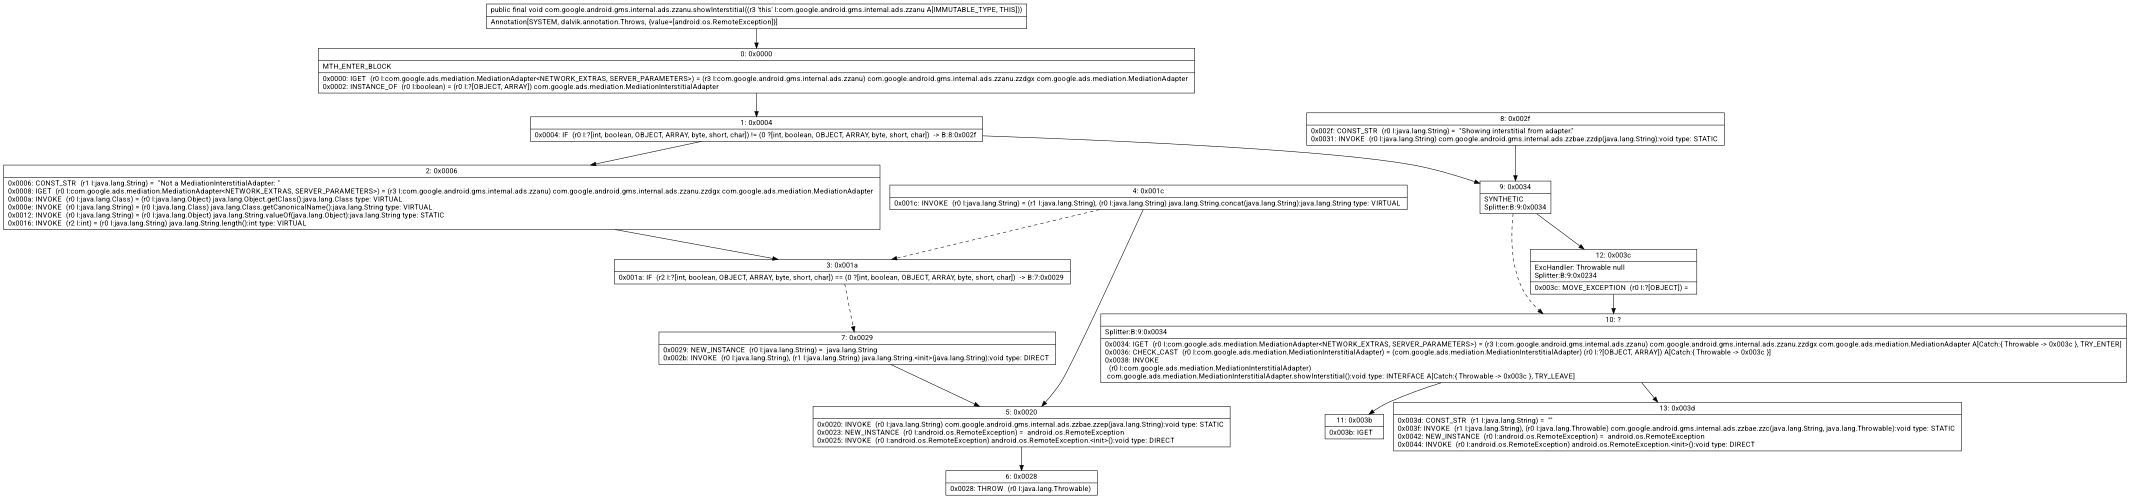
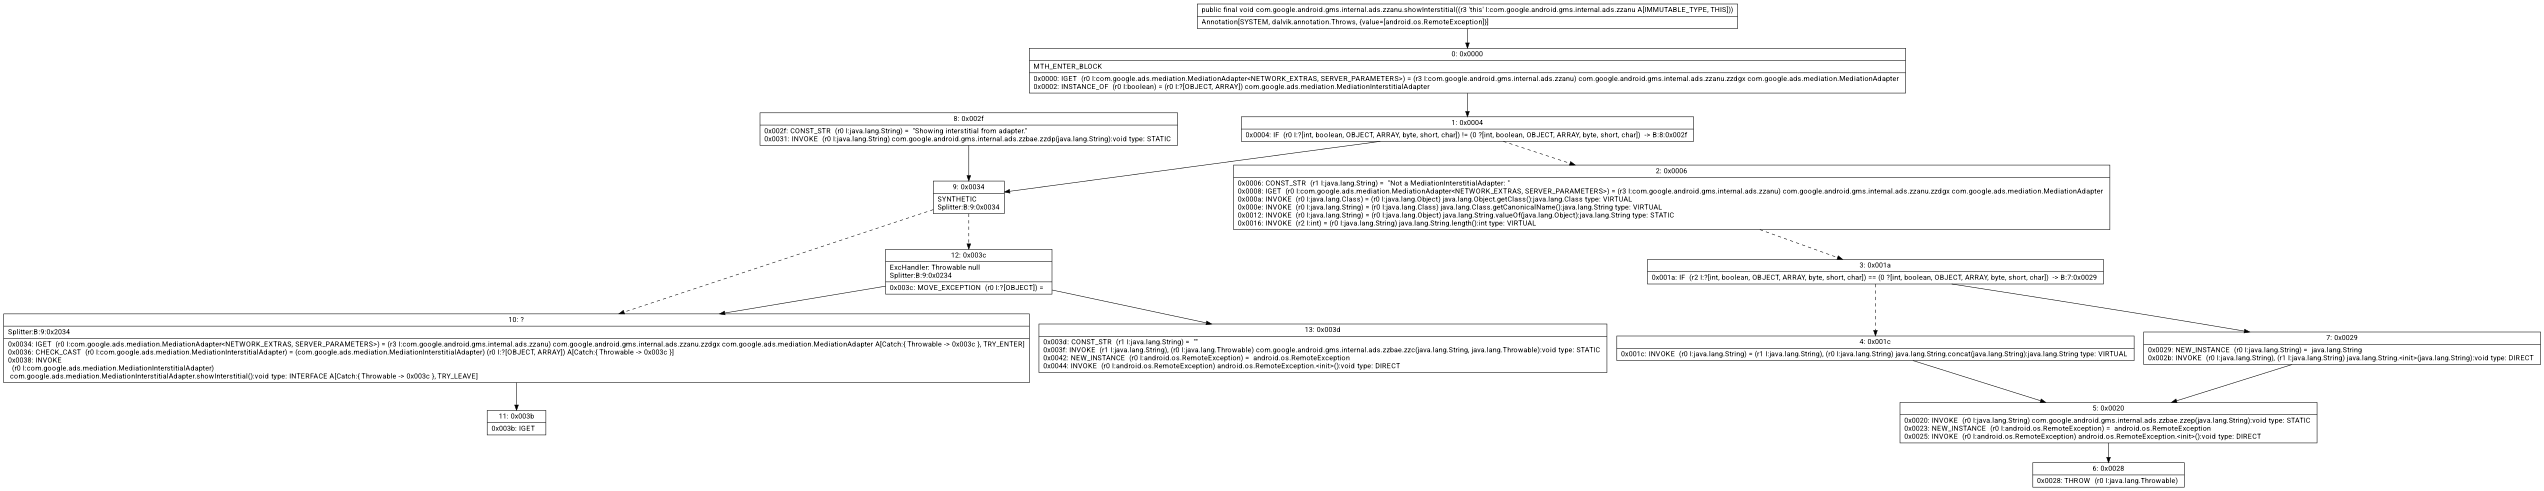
edge "1: 0x0004" -> "2: 0x0006": style solid -> dashed
edge "9: 0x0034" -> "12: 0x003c": style solid -> dashed
edge "4: 0x001c" -> "3: 0x001a": reversed
edge "2: 0x0006" -> "3: 0x001a": style solid -> dashed
edge "3: 0x001a" -> "7: 0x0029": style dashed -> solid
node "10: ?": text "Splitter:B:9:0x0034" -> "Splitter:B:9:0x2034"
edge "10: ?" -> "13: 0x003d": now "12: 0x003c" -> "13: 0x003d"
